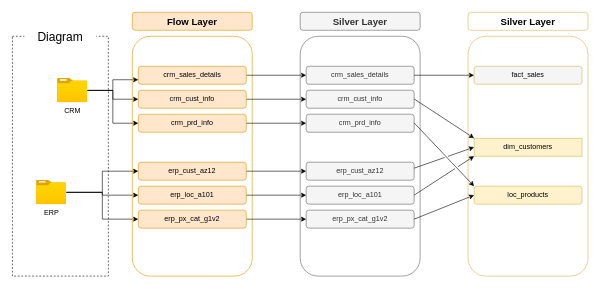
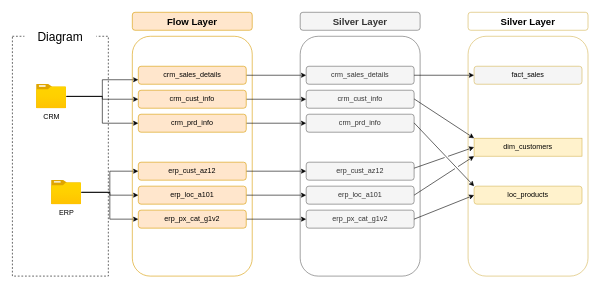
node "CRM": moved (72, 90) -> (51, 96)
node "ERP": moved (51, 192) -> (66, 192)
